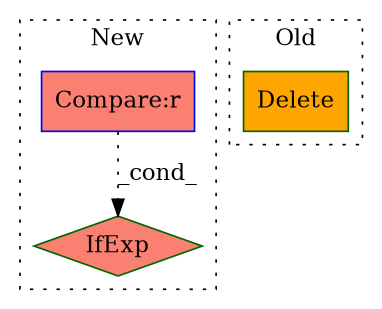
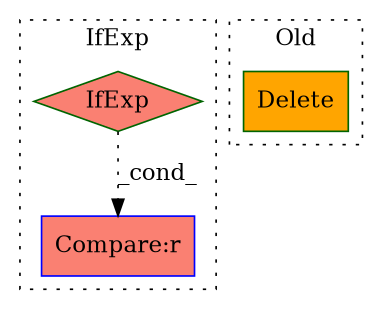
cluster "New": label "New" -> "IfExp"
edge "Compare:r" -> "IfExp": reversed
